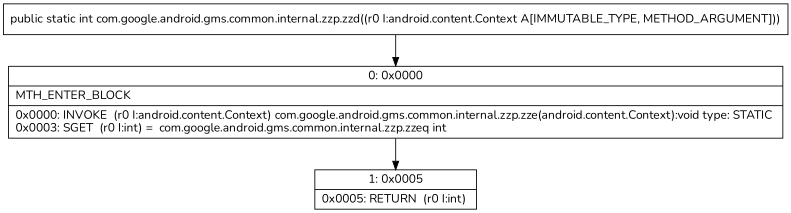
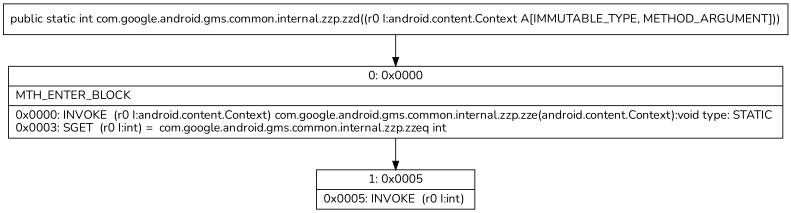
node "1: 0x0005": text "0x0005: RETURN  (r0 I:int)" -> "0x0005: INVOKE  (r0 I:int)"
